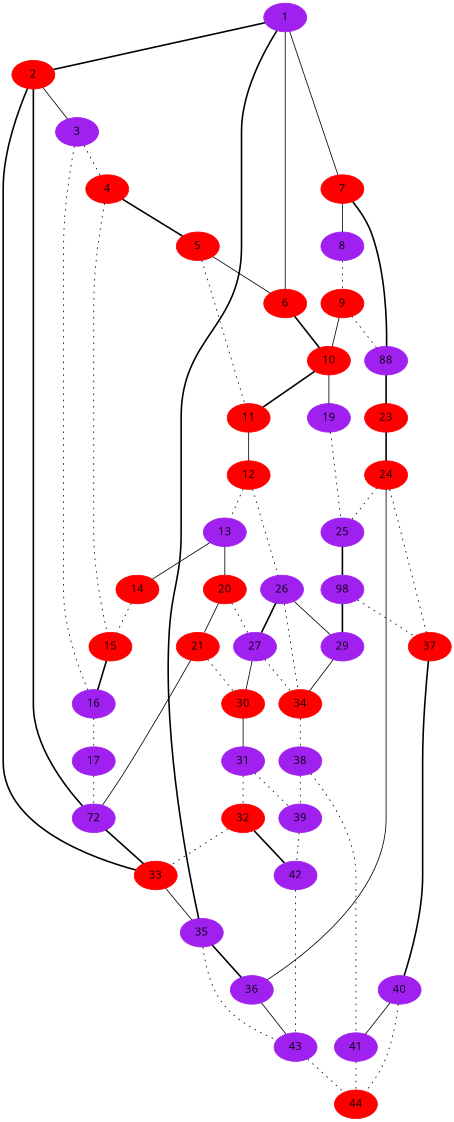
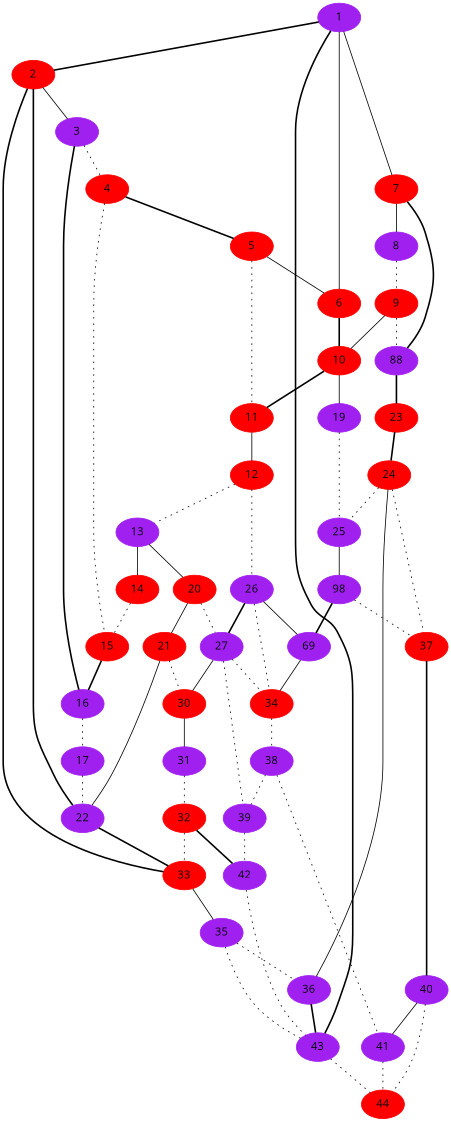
edge "3" -- "16": style dotted -> bold
edge "1" -- "35": now "1" -- "43"
edge "25" -- "98": style bold -> solid
node "29": label "29" -> "69"
edge "31" -- "39": now "27" -- "39"
node "72": label "72" -> "22"
edge "35" -- "36": style bold -> dotted
edge "36" -- "43": style solid -> bold
